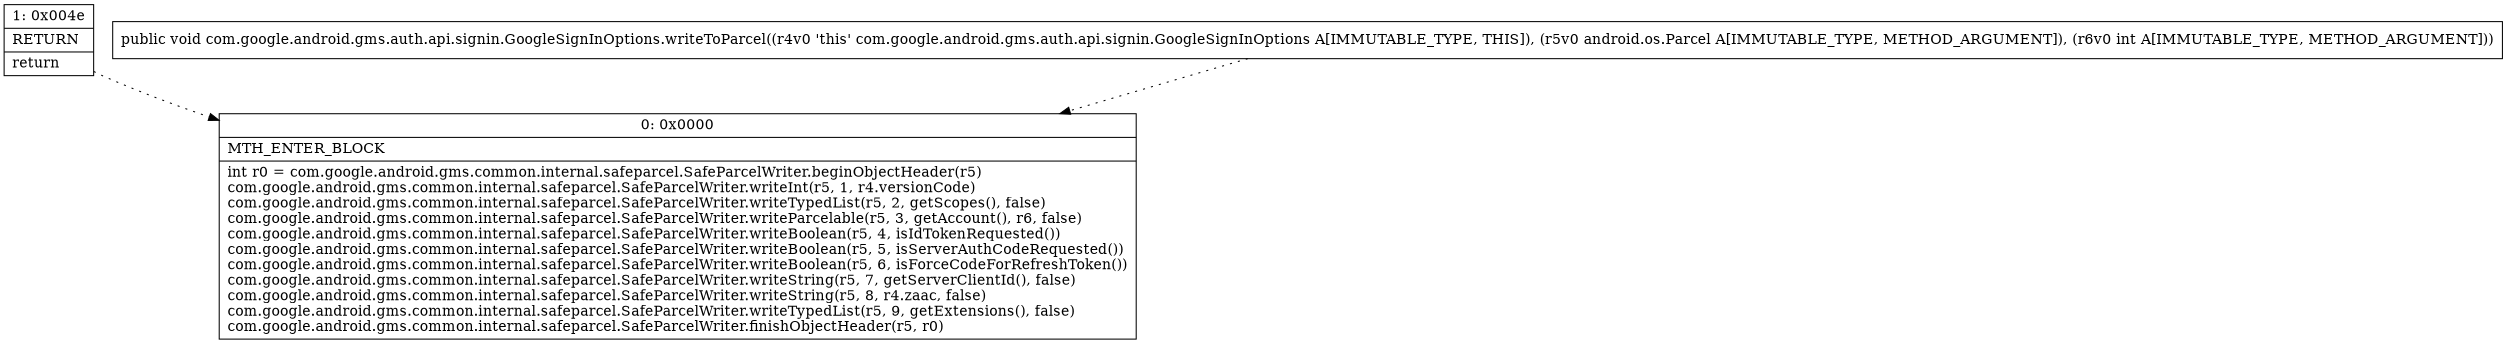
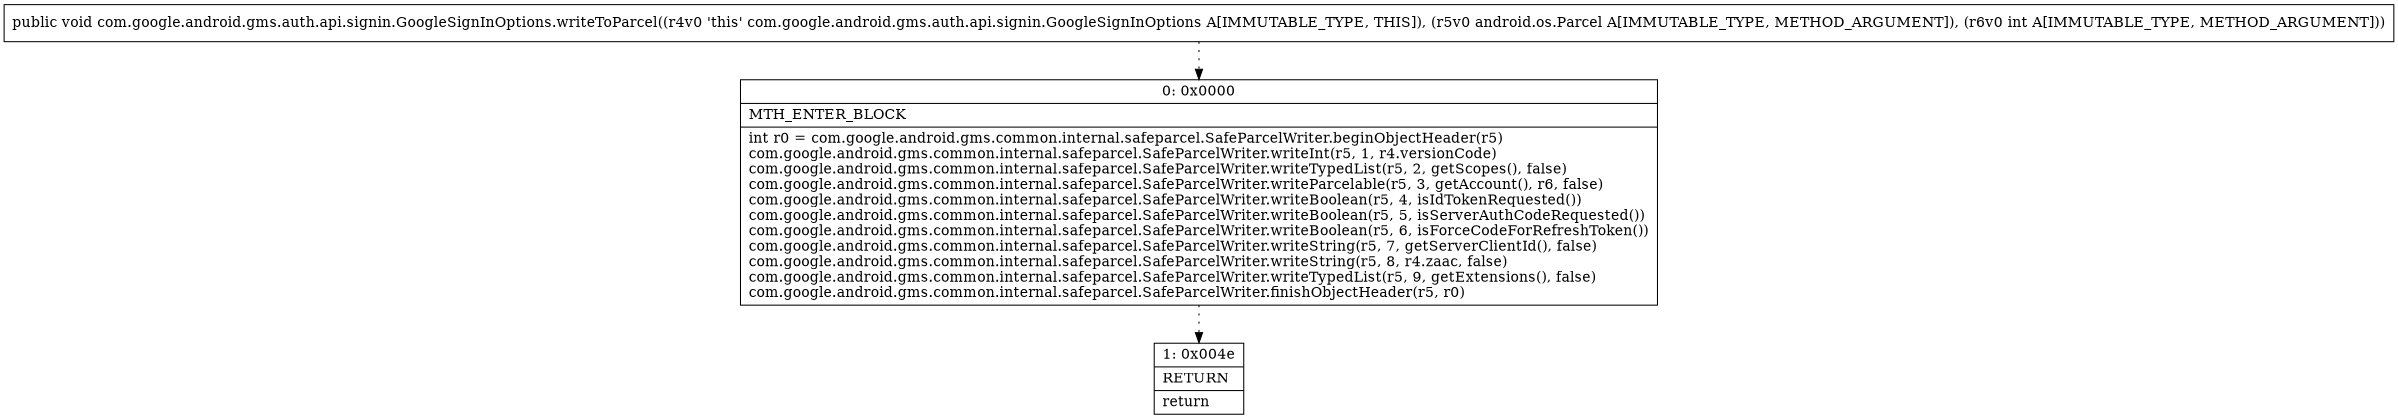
edge "1: 0x004e" -> "0: 0x0000": reversed
